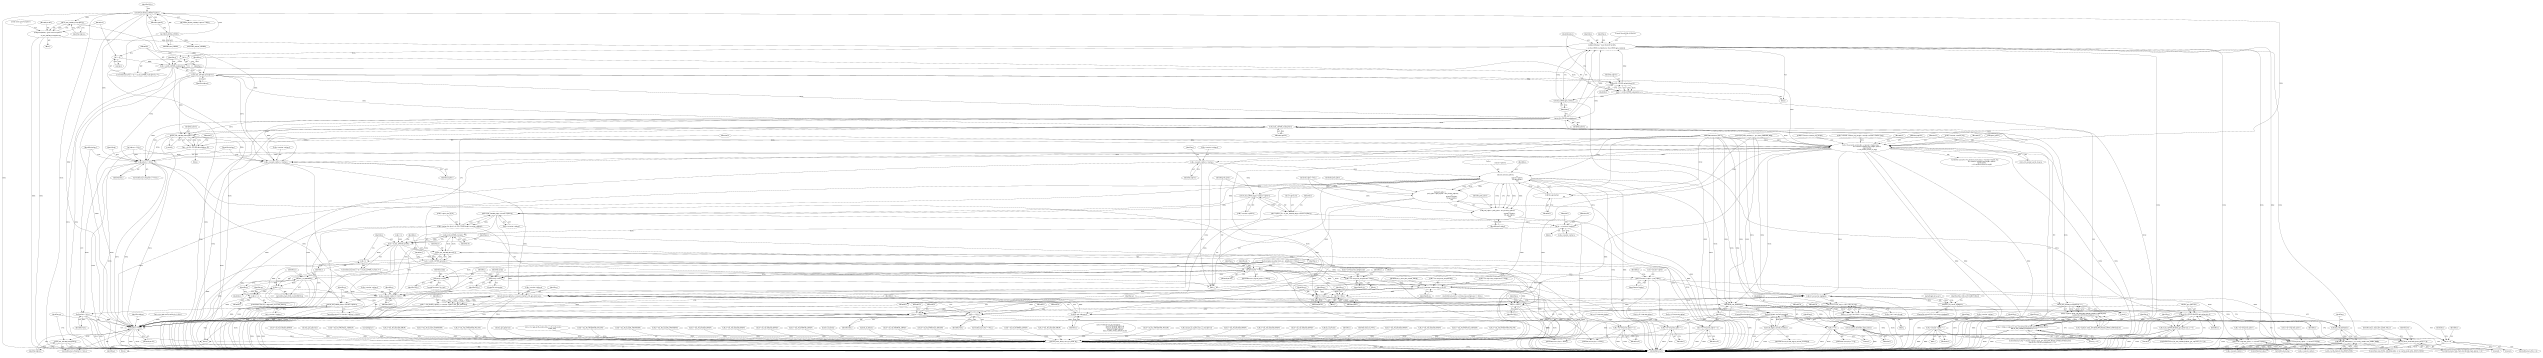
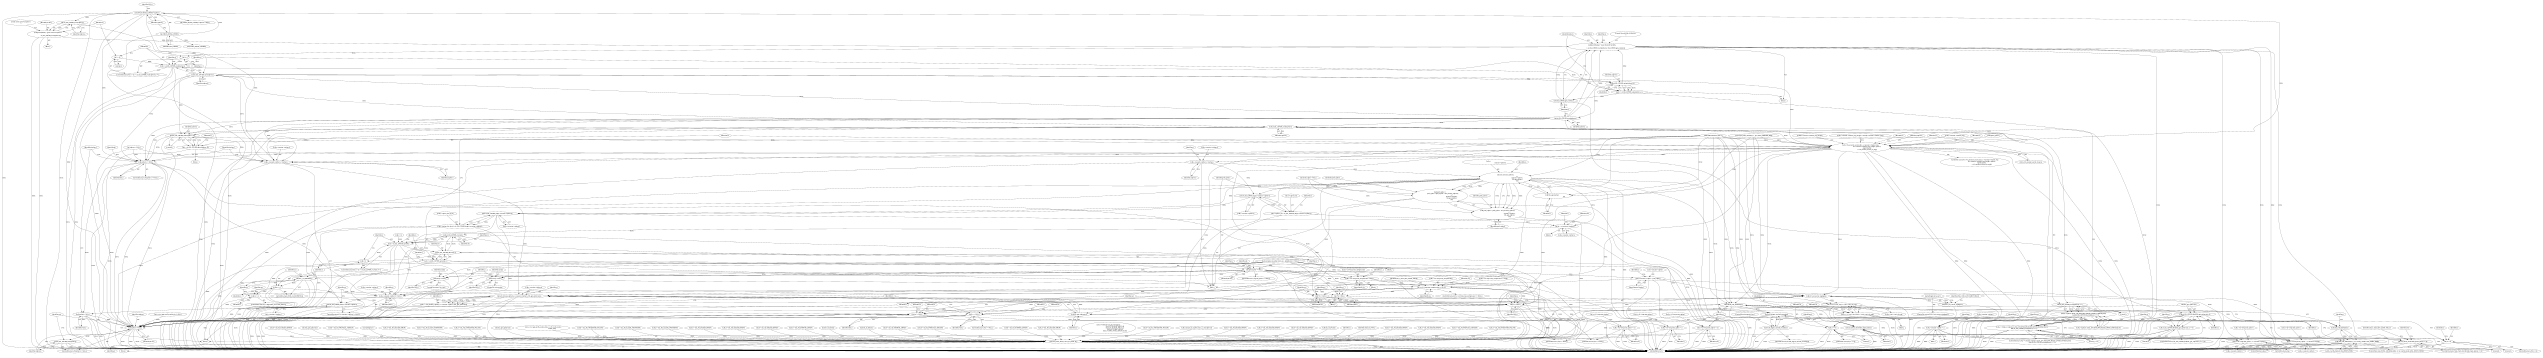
node "(Identifier,m)": added
edge "(Call,!tls1_set_server_sigalgs(s))" -> "(ControlStructure,if (!tls1_set_server_sigalgs(s)))": now "(JumpTarget,retry_cert:)" -> "(ControlStructure,if (!tls1_set_server_sigalgs(s)))"
